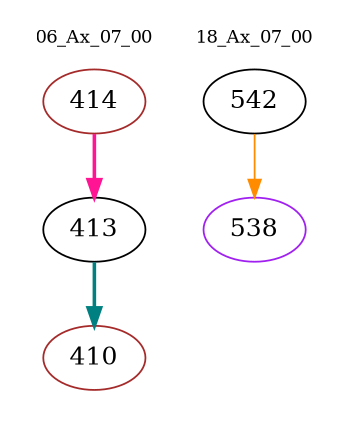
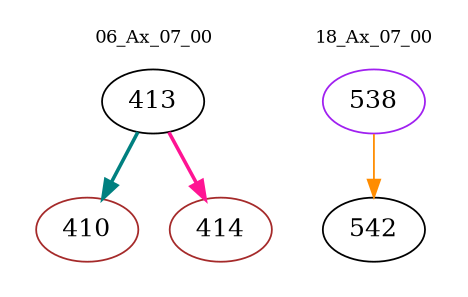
edge "414" -> "413": reversed
edge "542" -> "538": reversed
